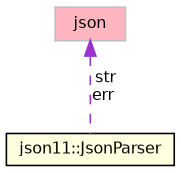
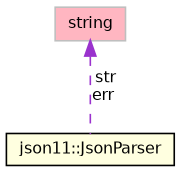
node "json": label "json" -> "string"
